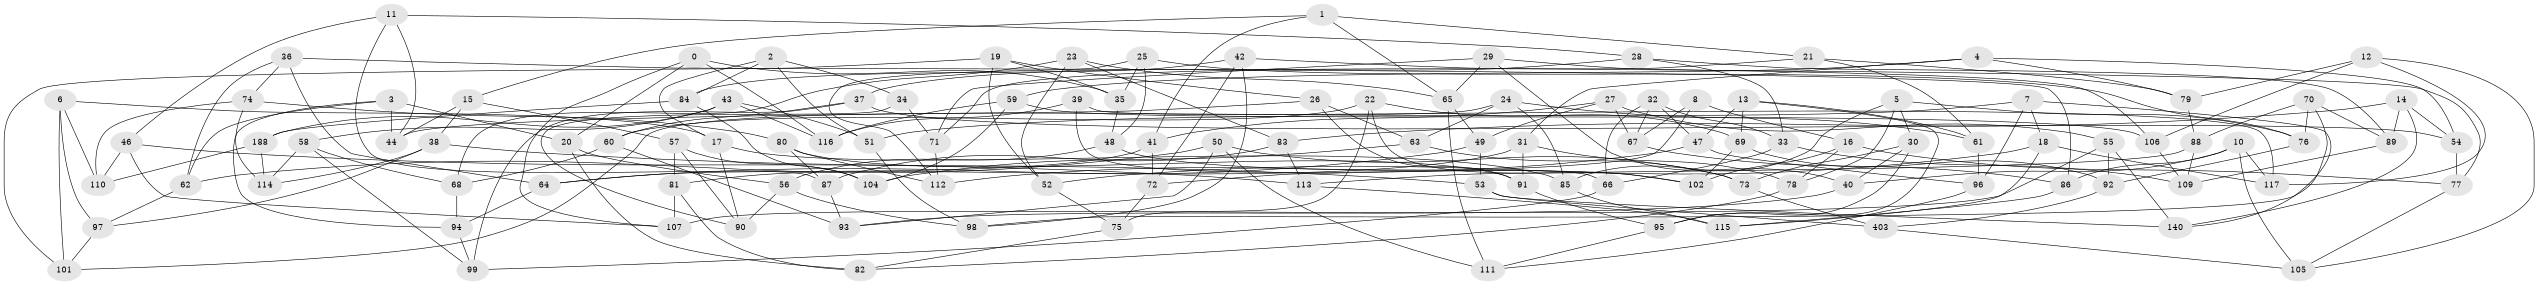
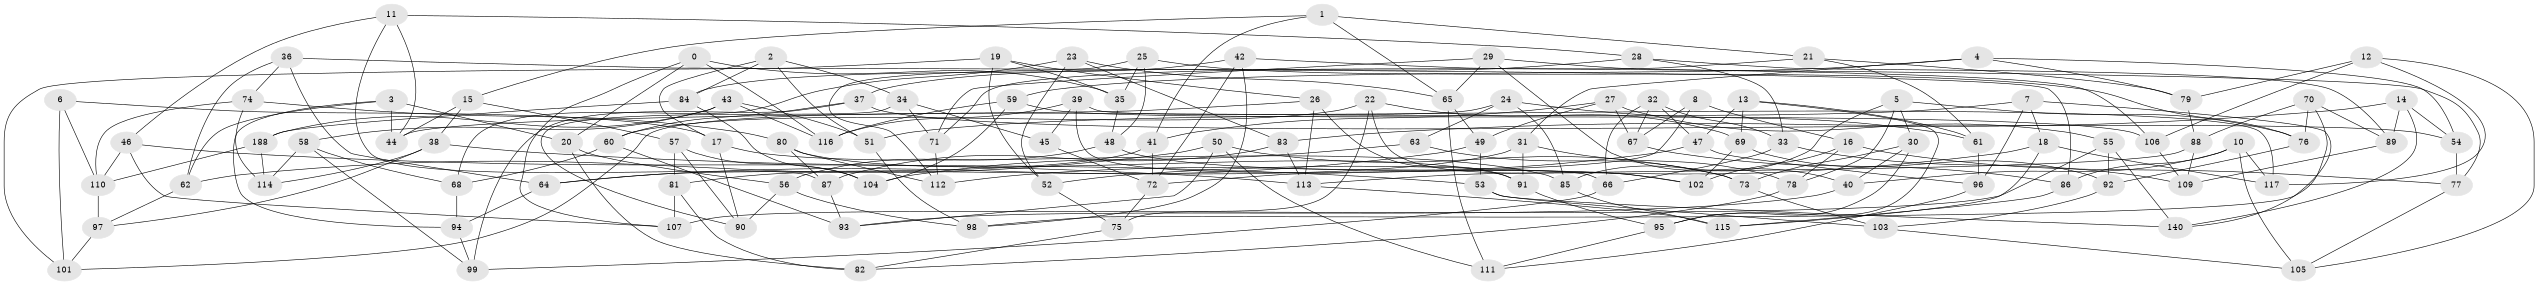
edge "26" -- "63": now "26" -- "113"
node "45": added
edge "6" -- "97": now "110" -- "97"
node "403": label "403" -> "103"
